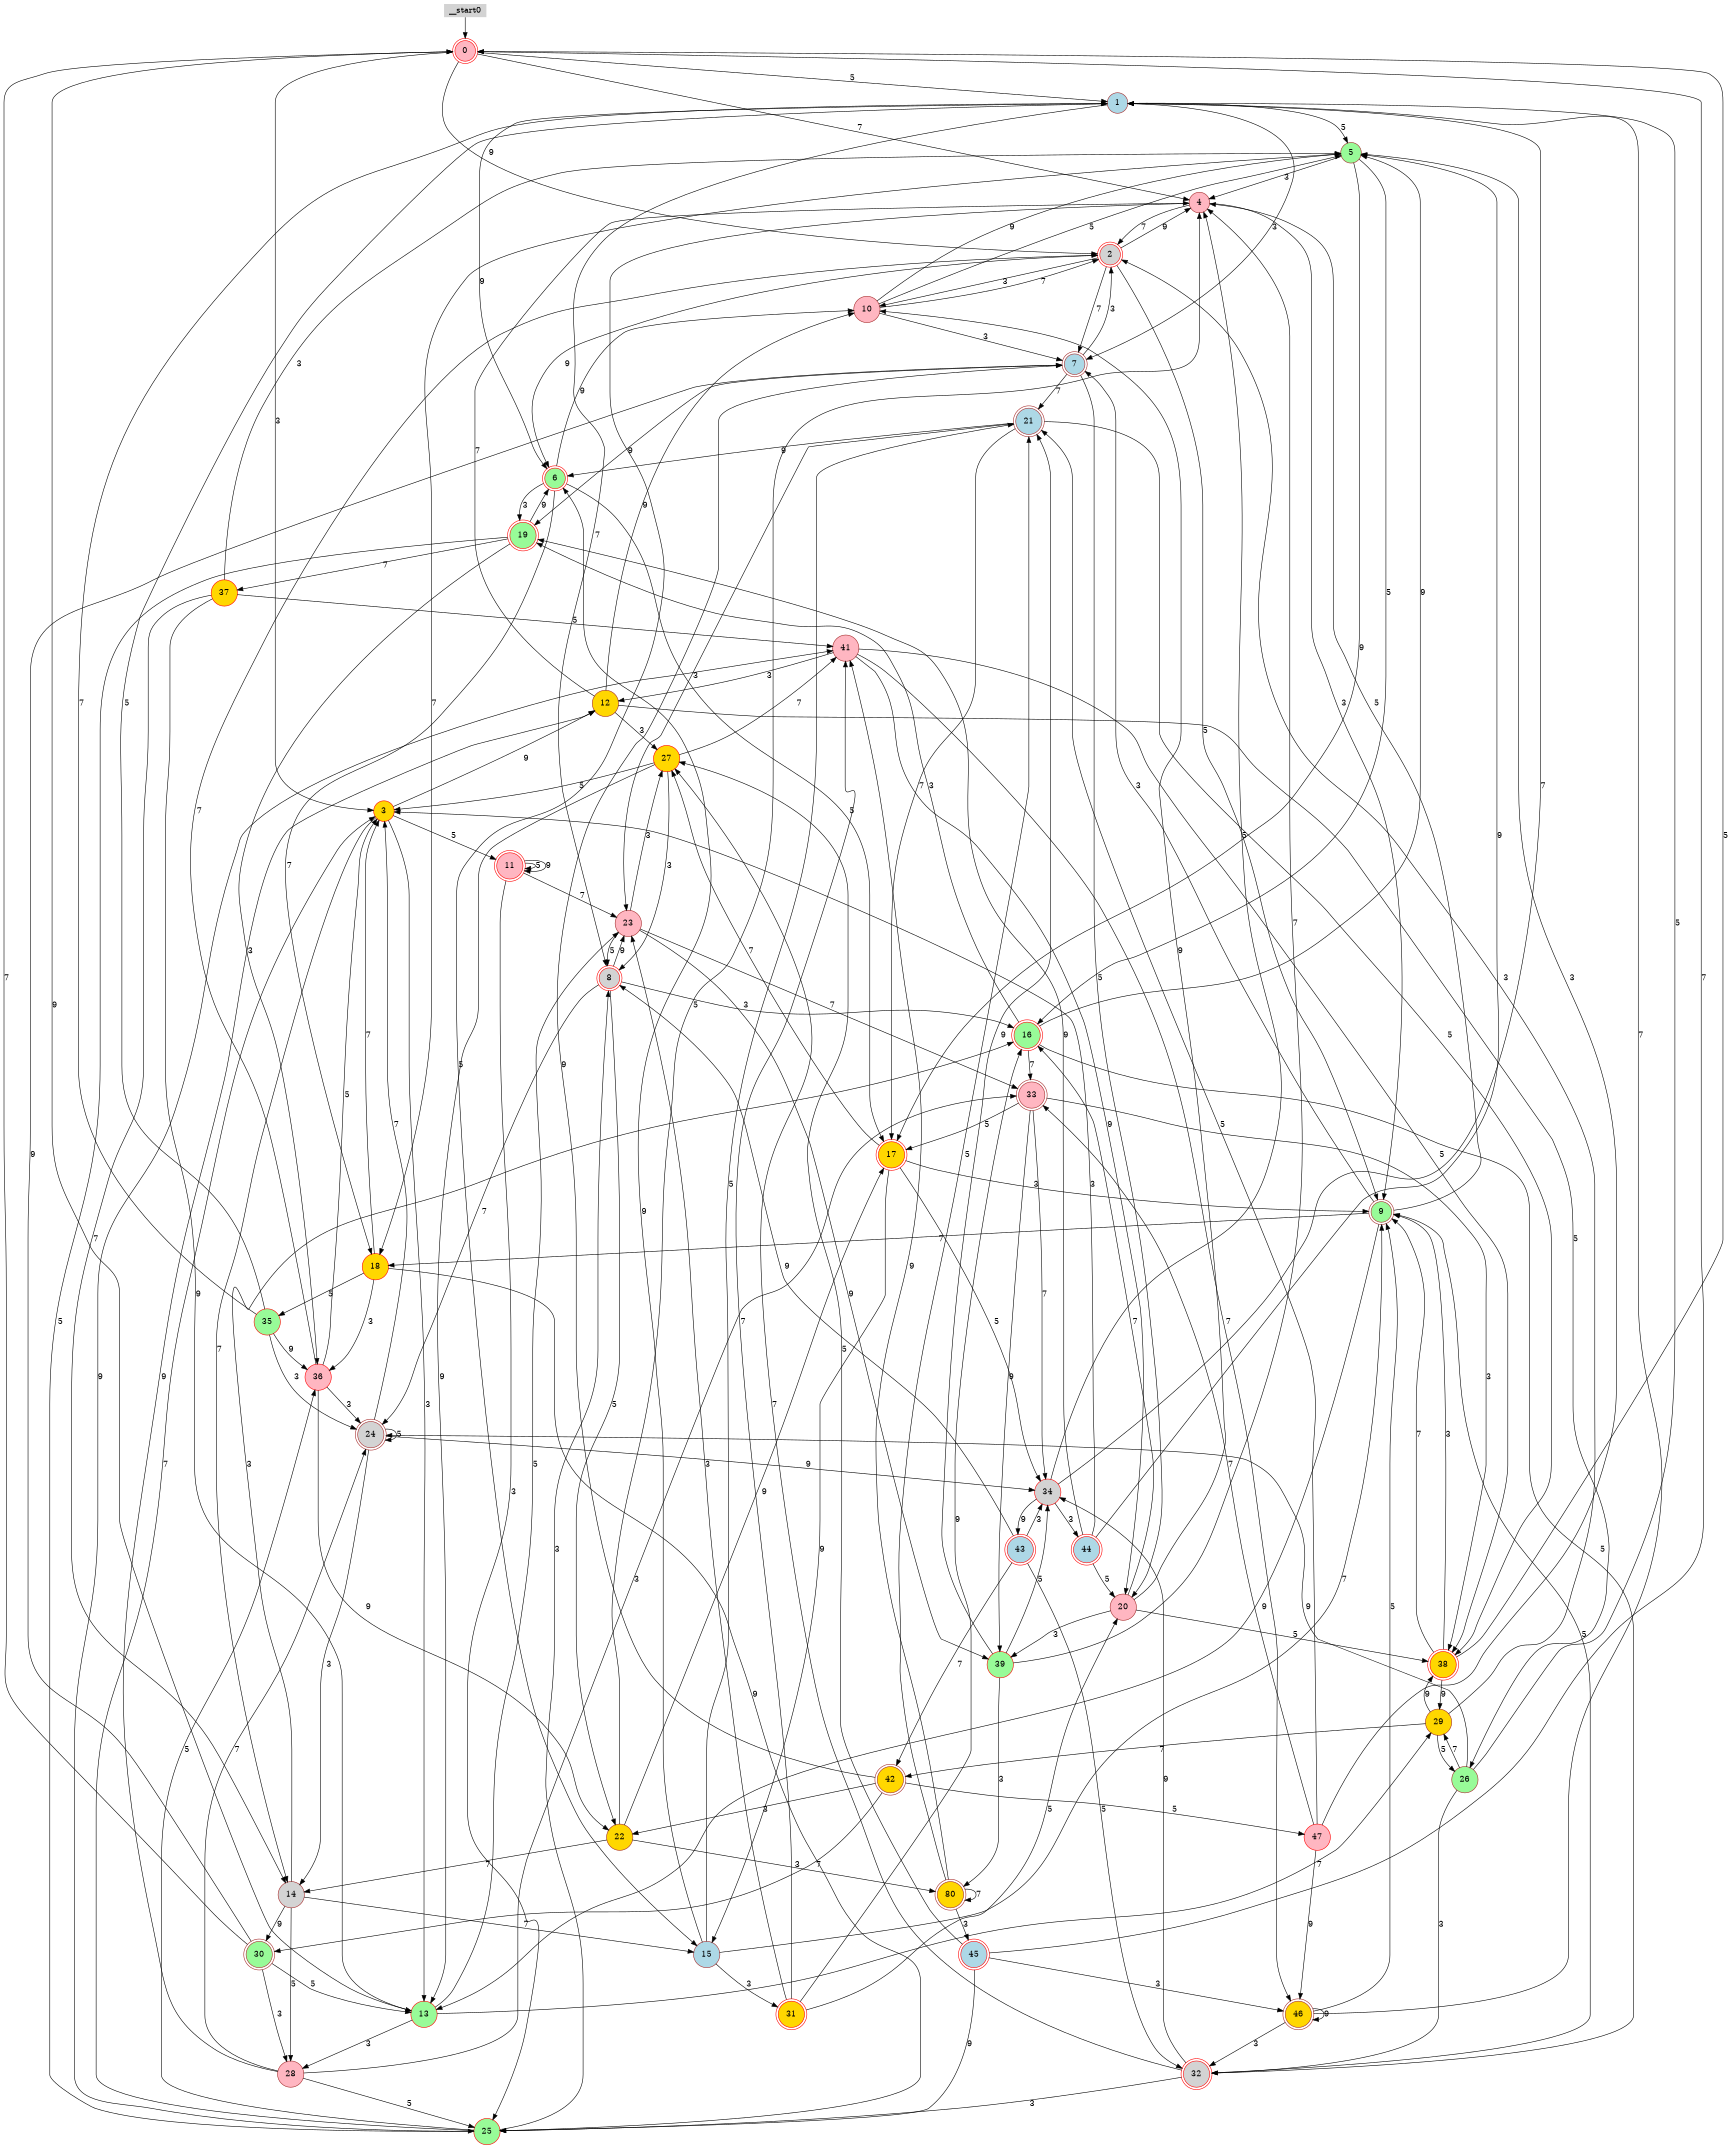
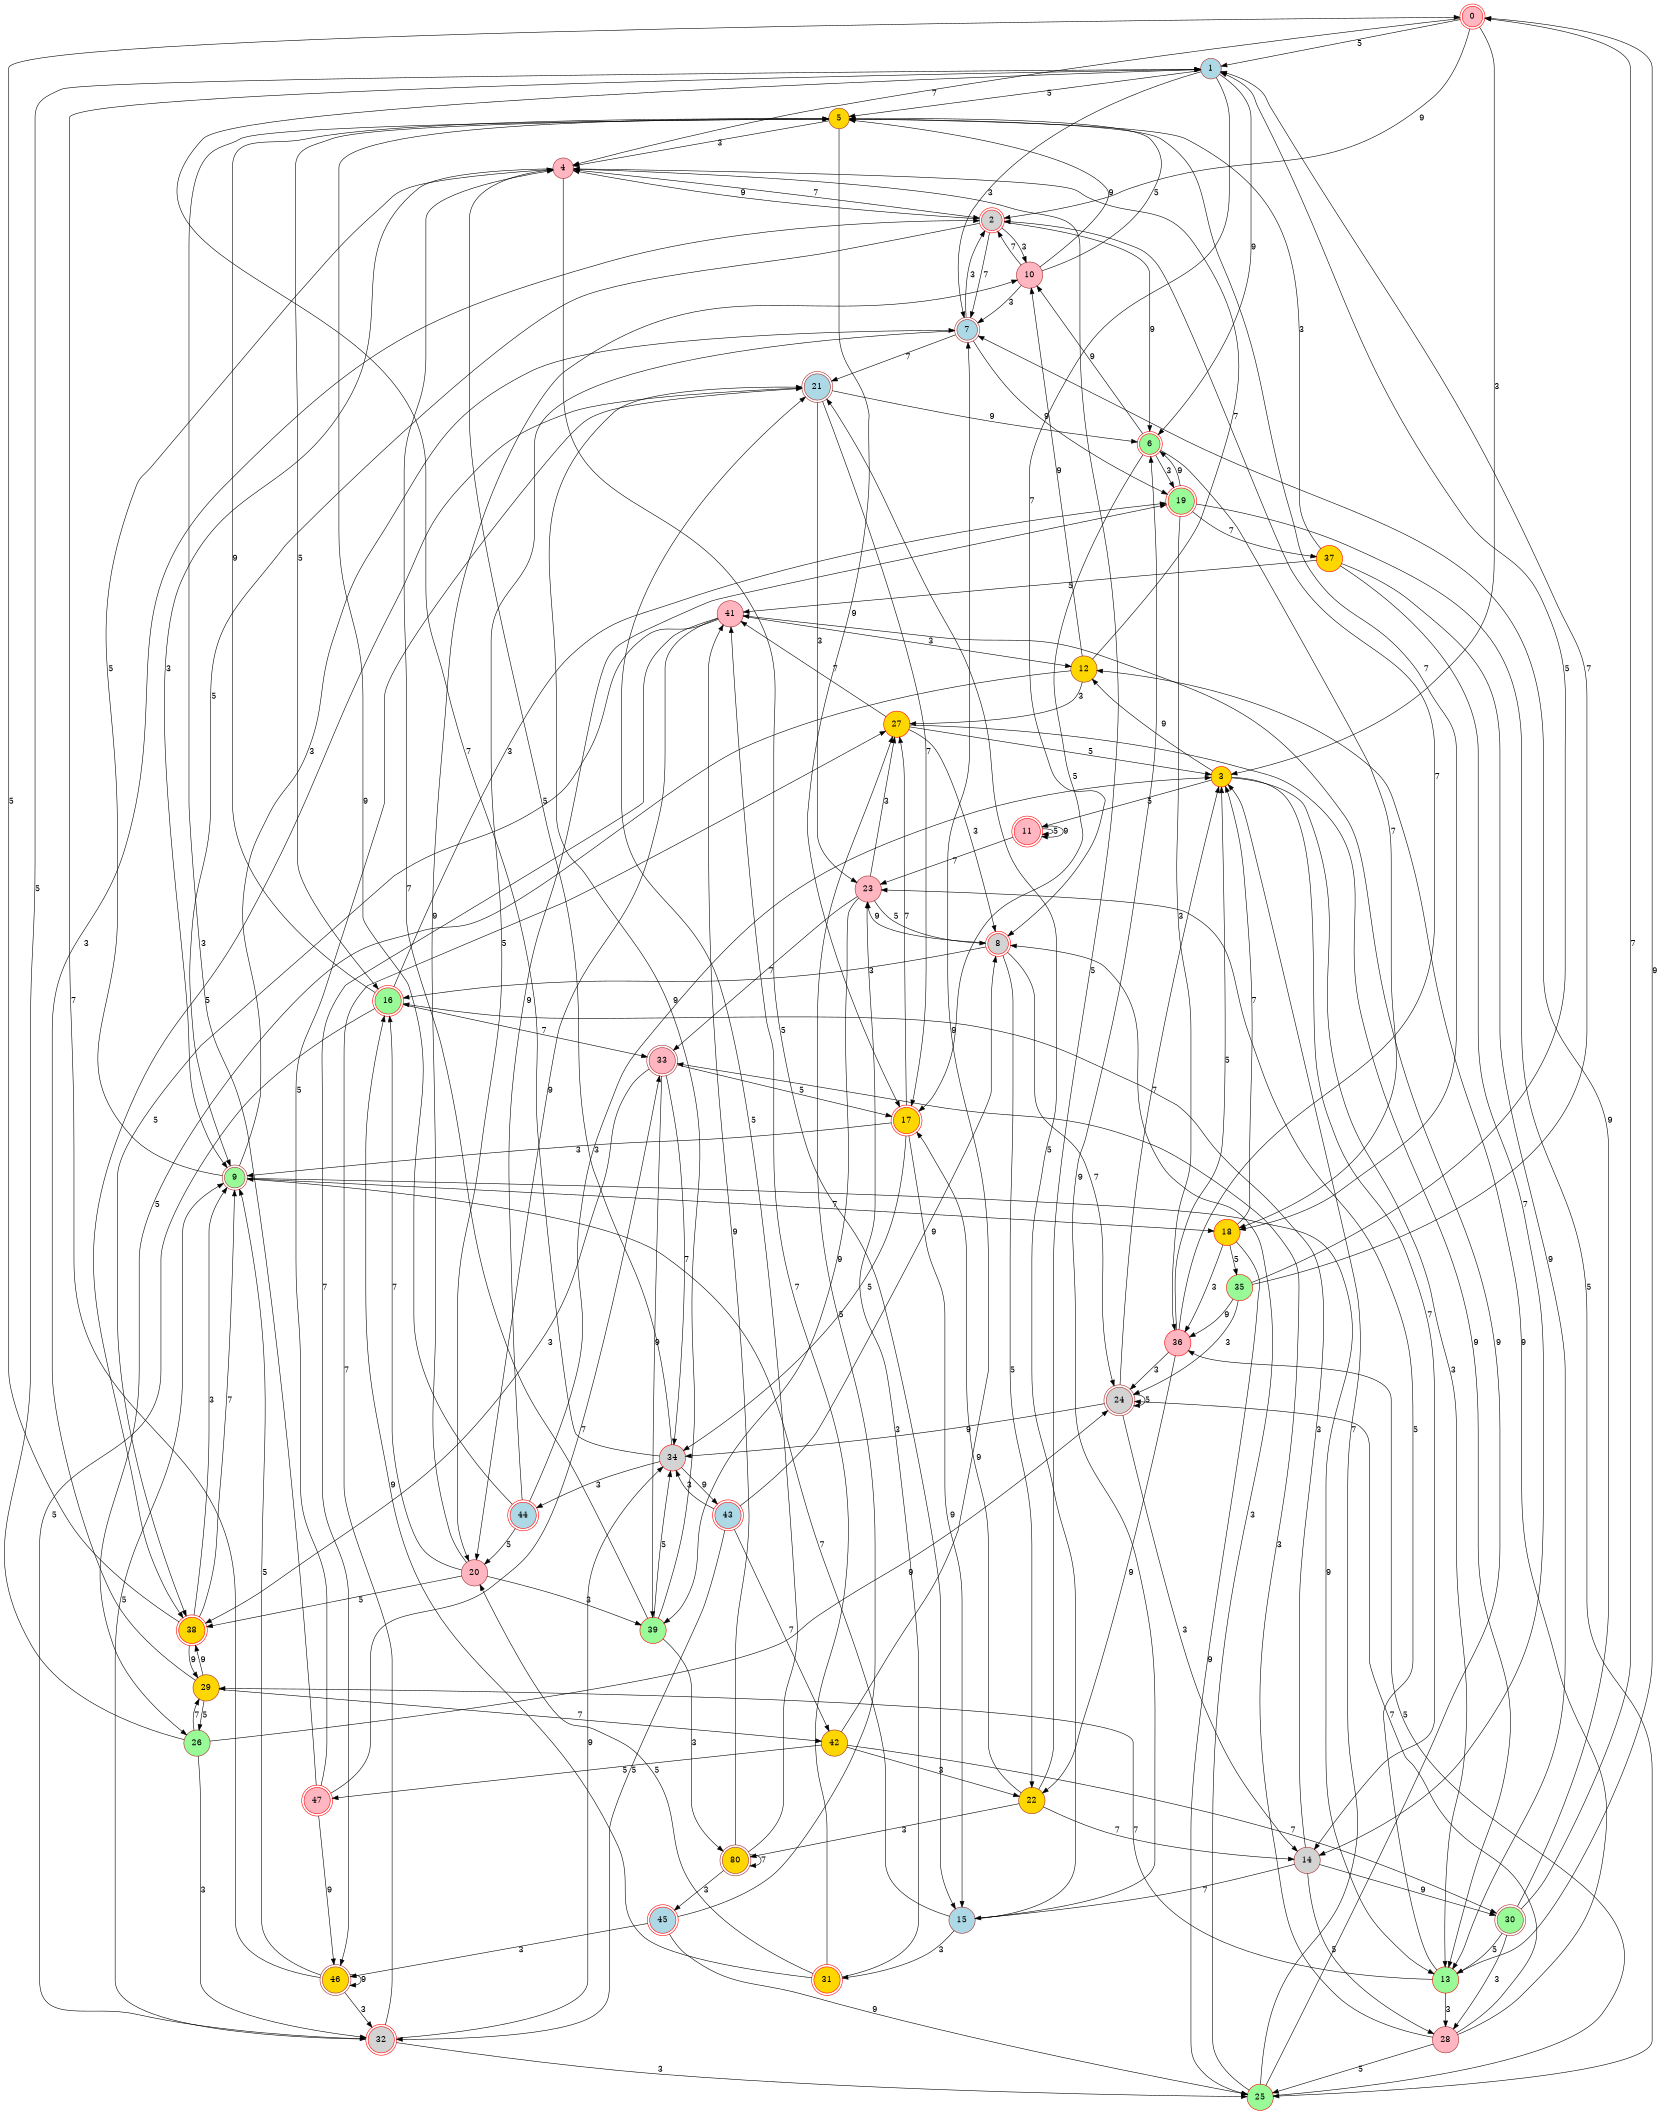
node "__start0": removed
node "5": fillcolor palegreen -> gold
edge "45" -> "0": removed, label "7"
edge "11" -> "25": removed, label "3"
node "42": shape doublecircle -> circle
node "47": shape circle -> doublecircle
